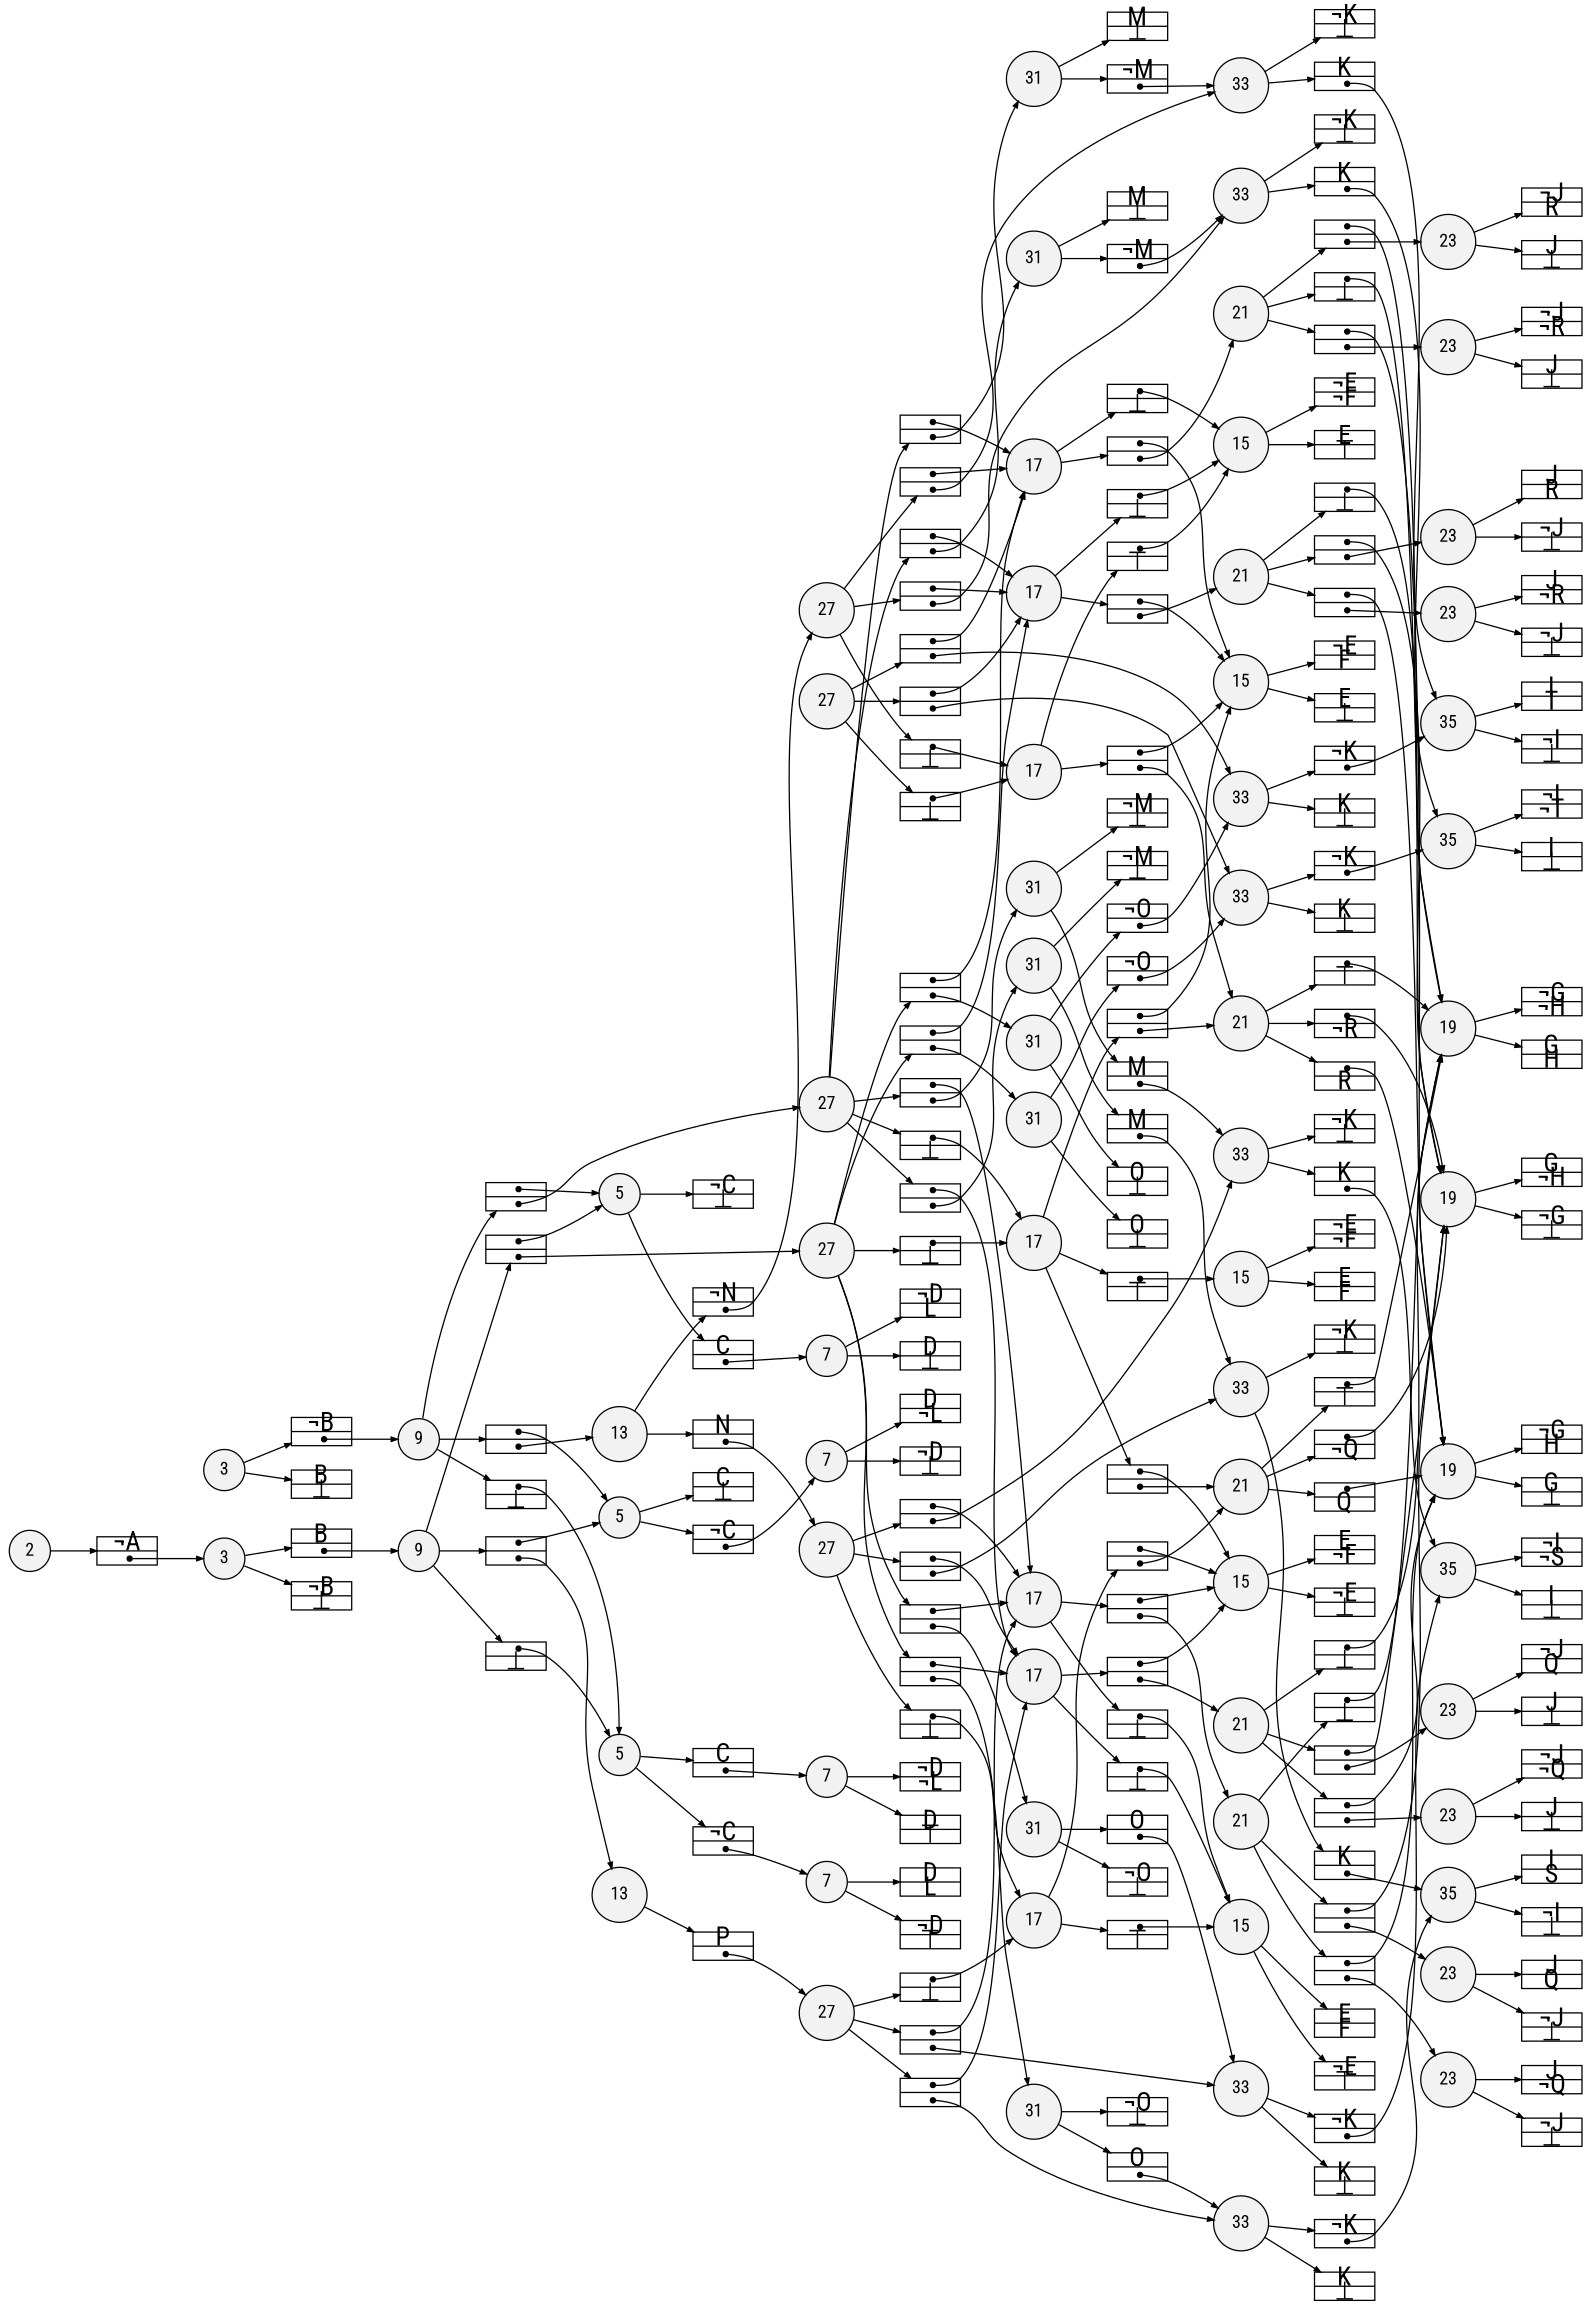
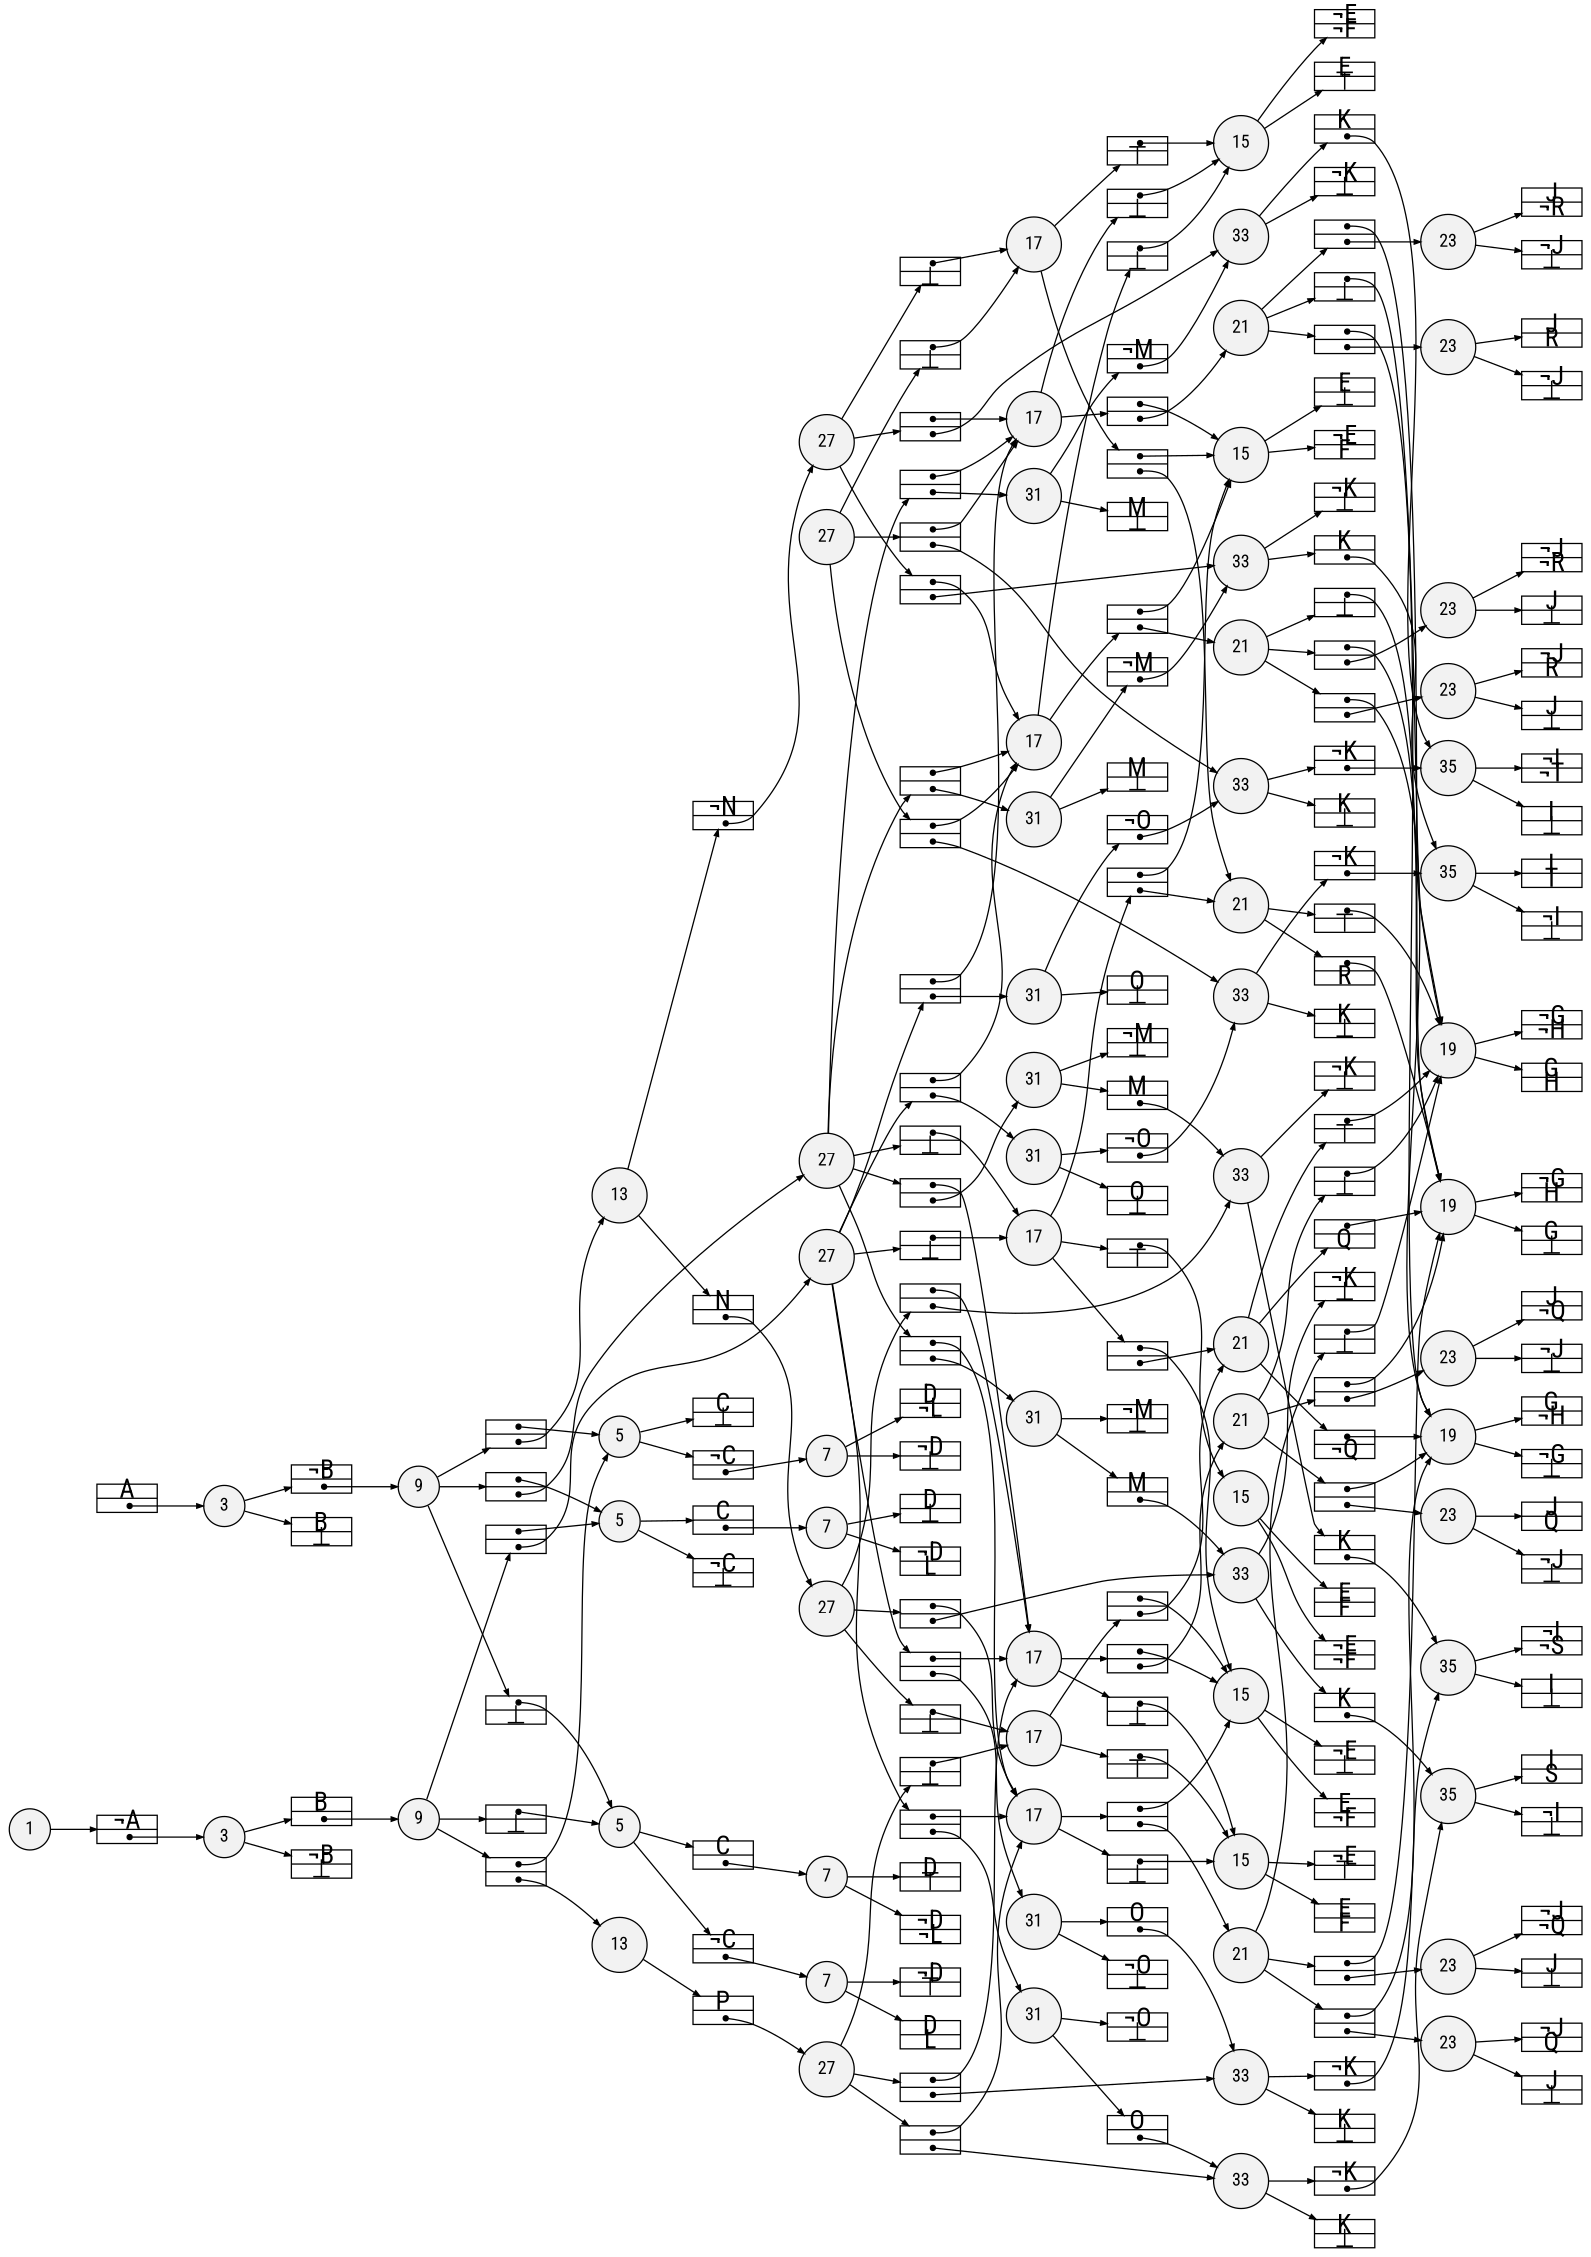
node "¬R": removed
node "A": added
node "2": label "2" -> "1"
